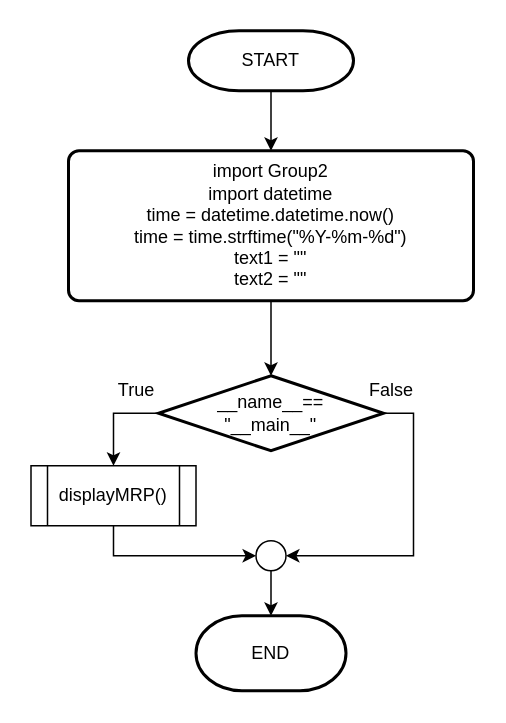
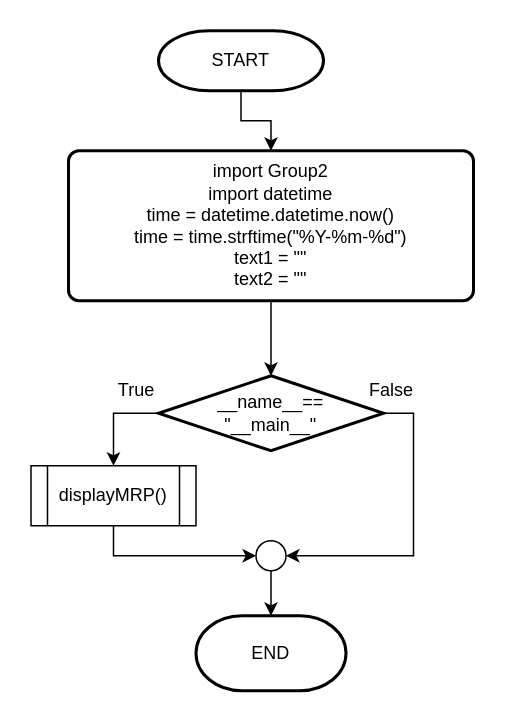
node "START": moved (271, 61) -> (241, 61)
